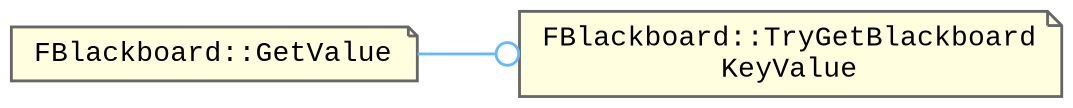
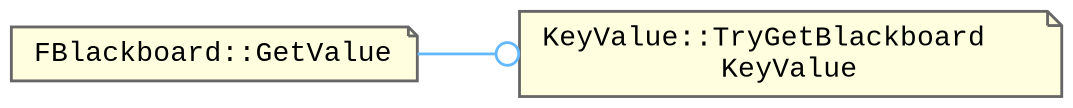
node "FBlackboard::TryGetBlackboard KeyValue": label "FBlackboard::TryGetBlackboard KeyValue" -> "KeyValue::TryGetBlackboard KeyValue"
